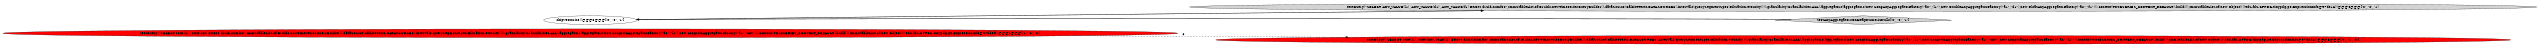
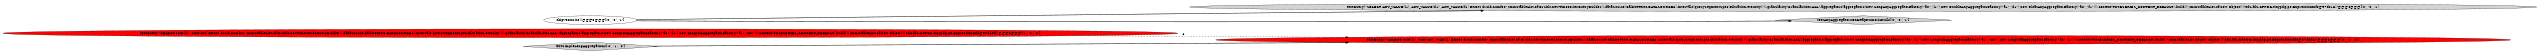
edge "testAnyAggregatorsOnHeapNumericNulls['0', '0', '1']" -> "skipVectorize()@@@3@@@['0', '0', '1']": reversed
node "testSimpleLongAggregations['0', '1', '0']": added
